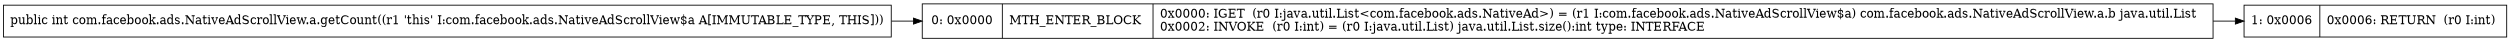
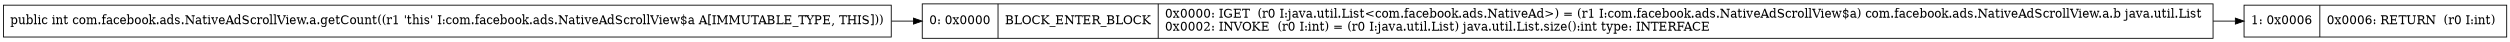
node "0: 0x0000": text "MTH_ENTER_BLOCK" -> "BLOCK_ENTER_BLOCK"
